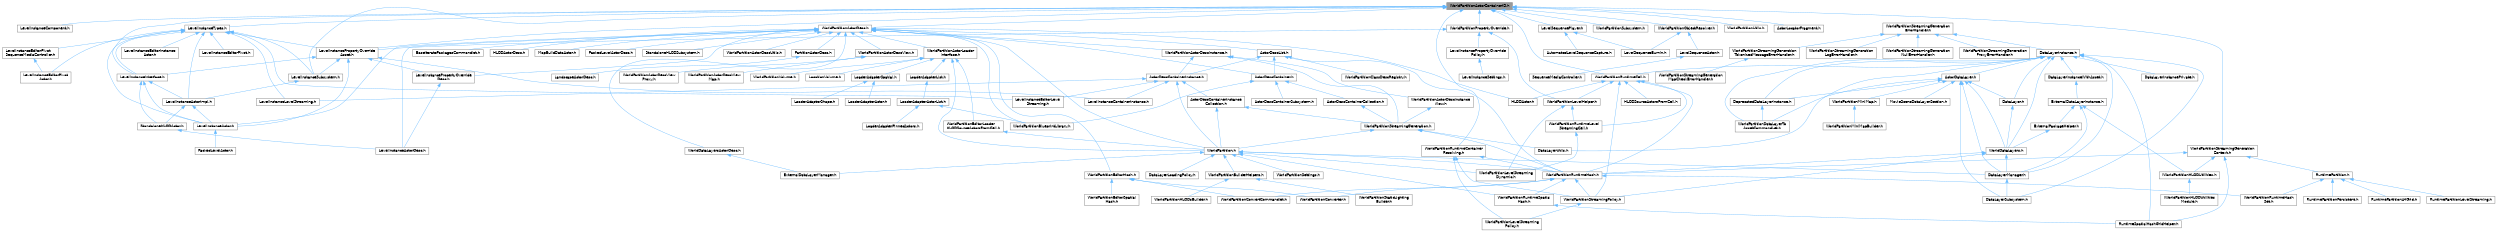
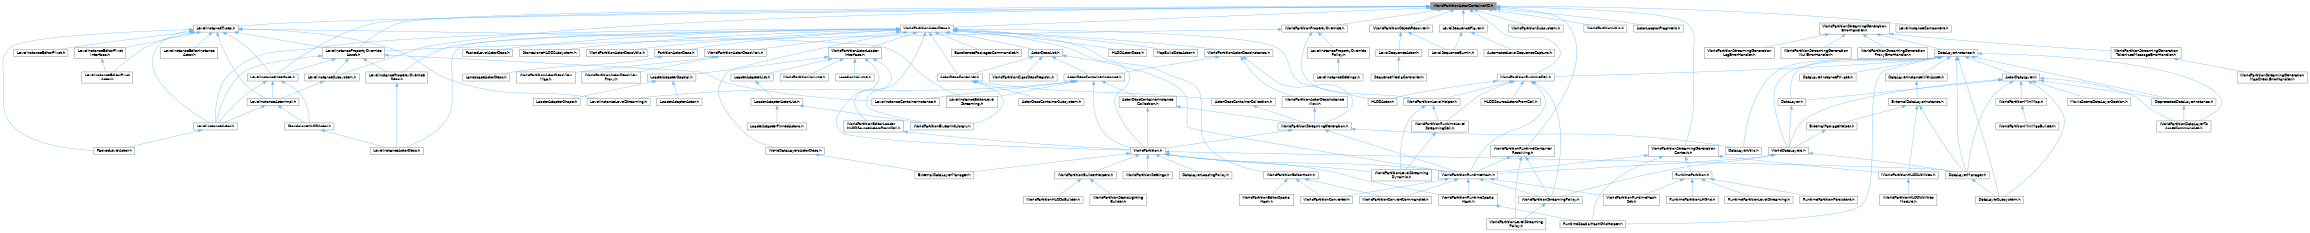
edge "LevelInstanceSubsystem.h" -> "LevelInstanceTypes.h": now "PackedLevelActor.h" -> "LevelInstanceTypes.h"
node "LevelInstanceEditorPivot SequenceMediaController.h": label "LevelInstanceEditorPivot SequenceMediaController.h" -> "LevelInstanceEditorPivot Interface.h"
